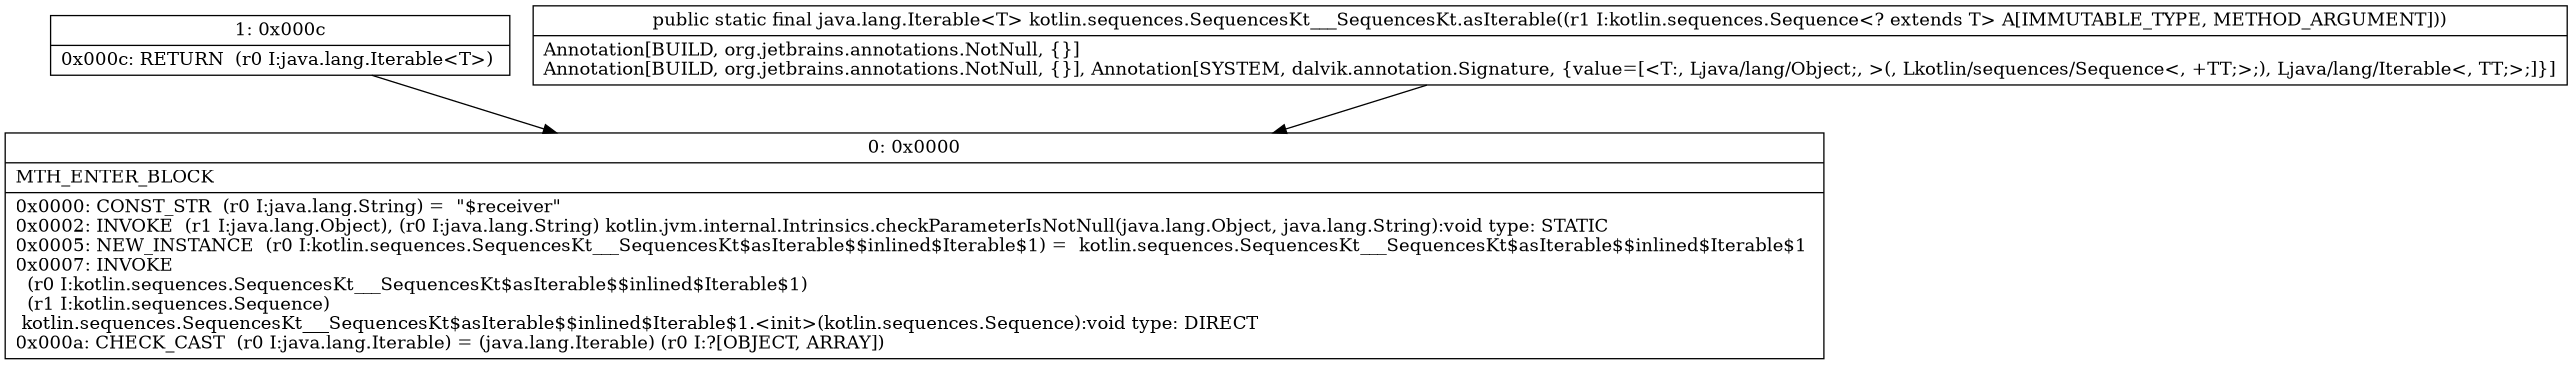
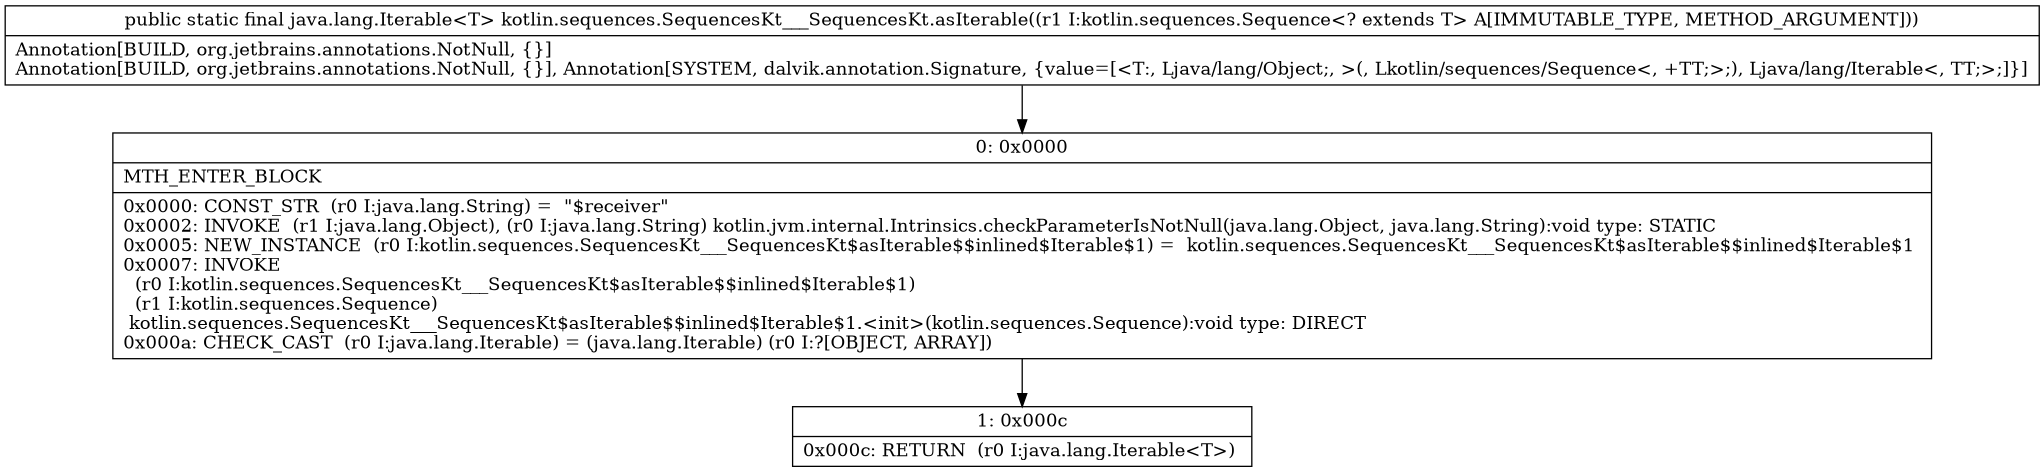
edge "1: 0x000c" -> "0: 0x0000": reversed
